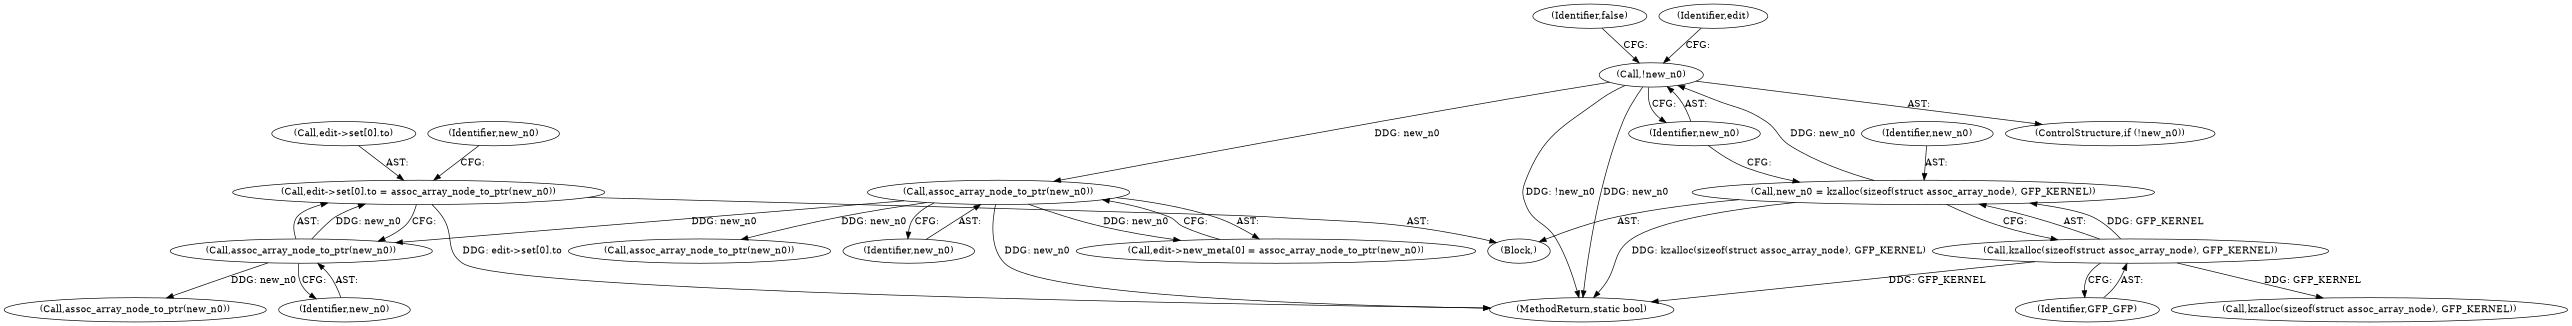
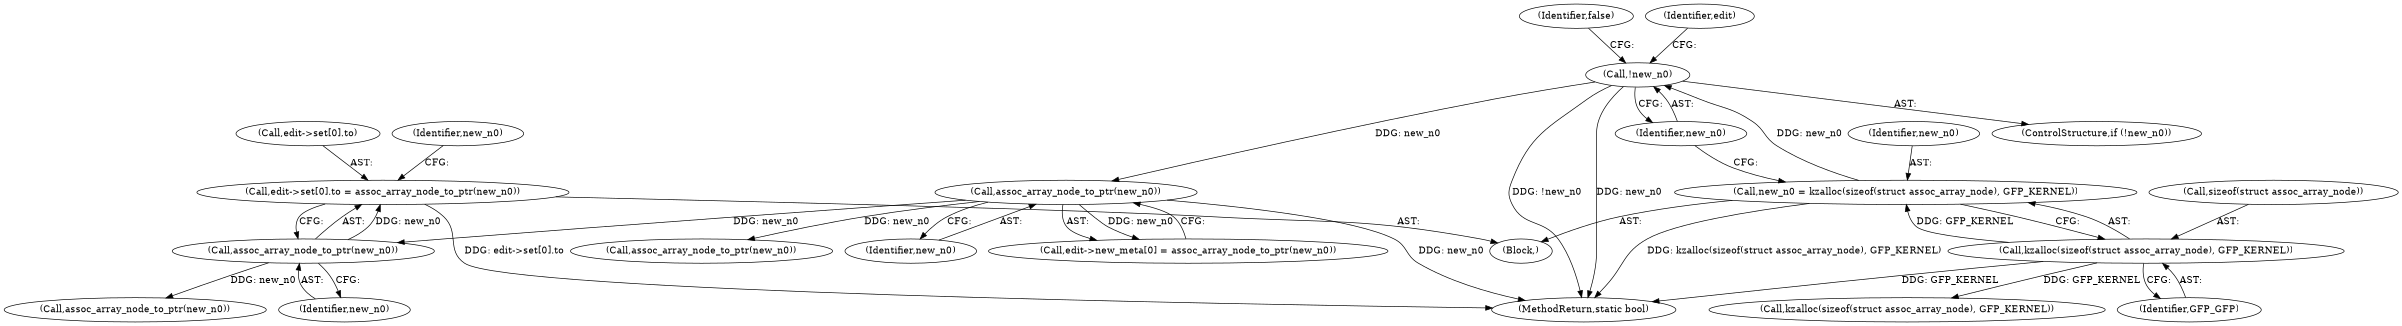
node "(Call,sizeof(struct assoc_array_node))": added
